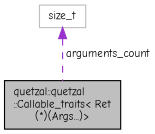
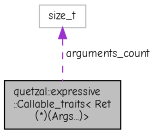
node "quetzal::quetzal ::Callable_traits< Ret (*)(Args...)>": label "quetzal::quetzal ::Callable_traits< Ret (*)(Args...)>" -> "quetzal::expressive ::Callable_traits< Ret (*)(Args...)>"
